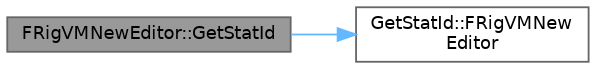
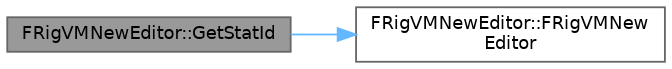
node "GetStatId::FRigVMNew Editor": label "GetStatId::FRigVMNew Editor" -> "FRigVMNewEditor::FRigVMNew Editor"
